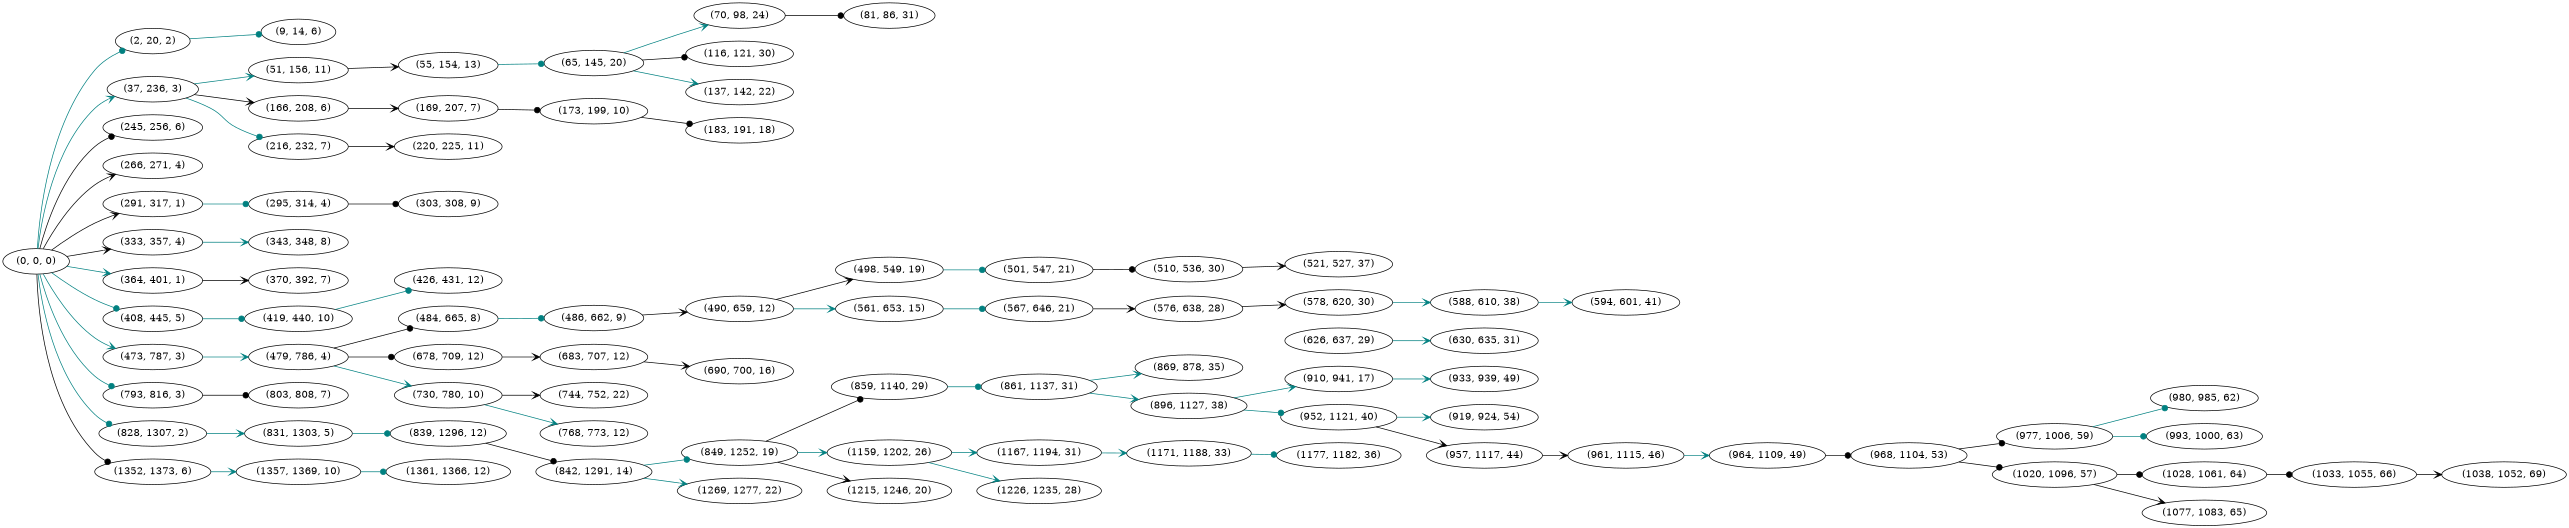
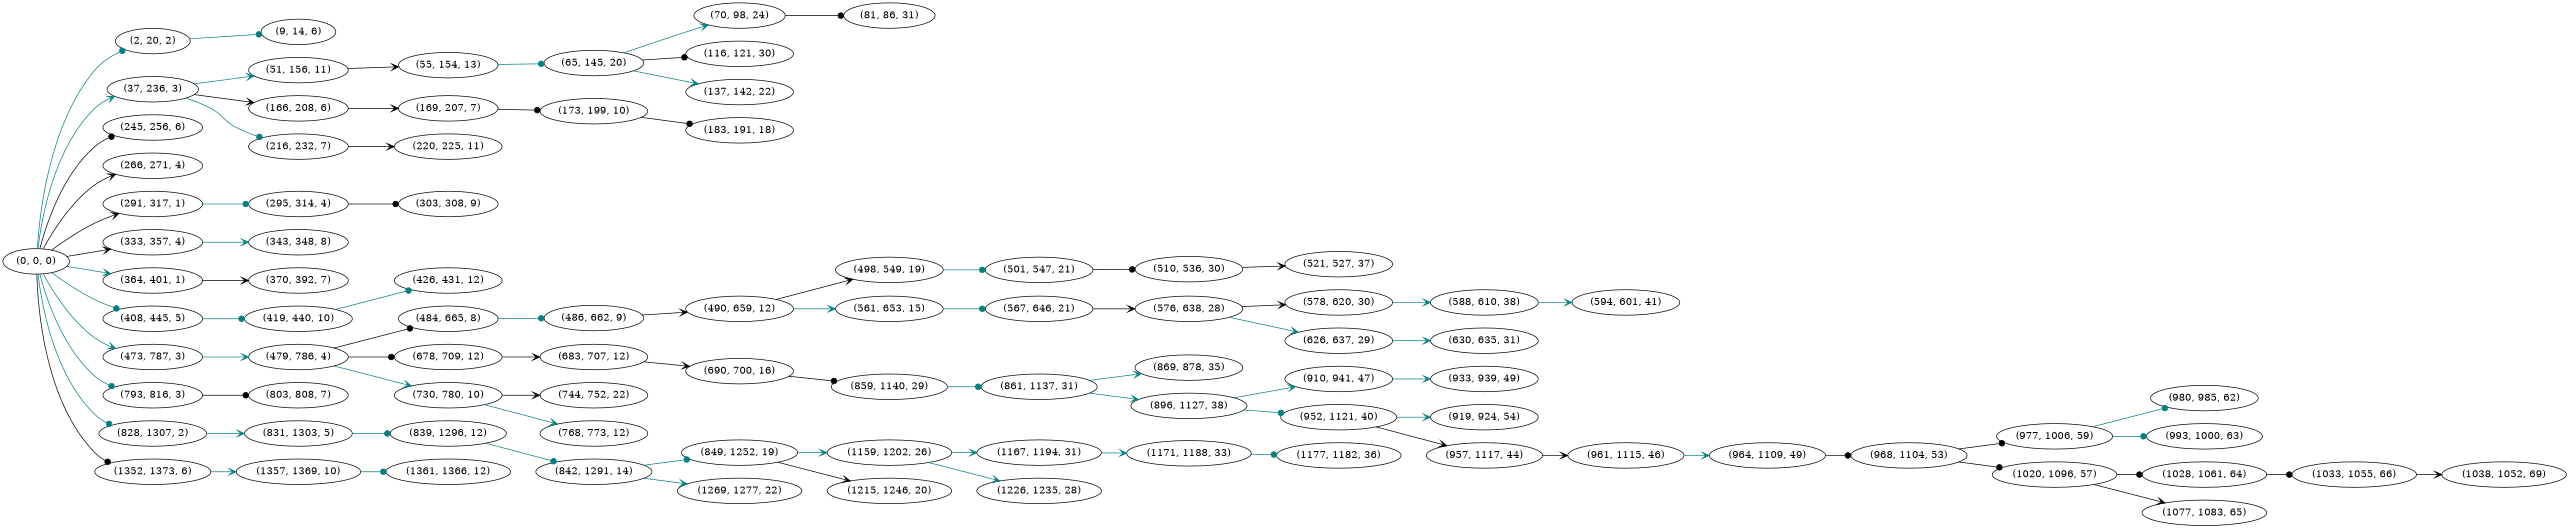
edge "(576, 638, 28)" -> "(626, 637, 29)": added
node "(910, 941, 17)": label "(910, 941, 17)" -> "(910, 941, 47)"
edge "(849, 1252, 19)" -> "(859, 1140, 29)": now "(690, 700, 16)" -> "(859, 1140, 29)"
edge "(839, 1296, 12)" -> "(842, 1291, 14)": color black -> teal
